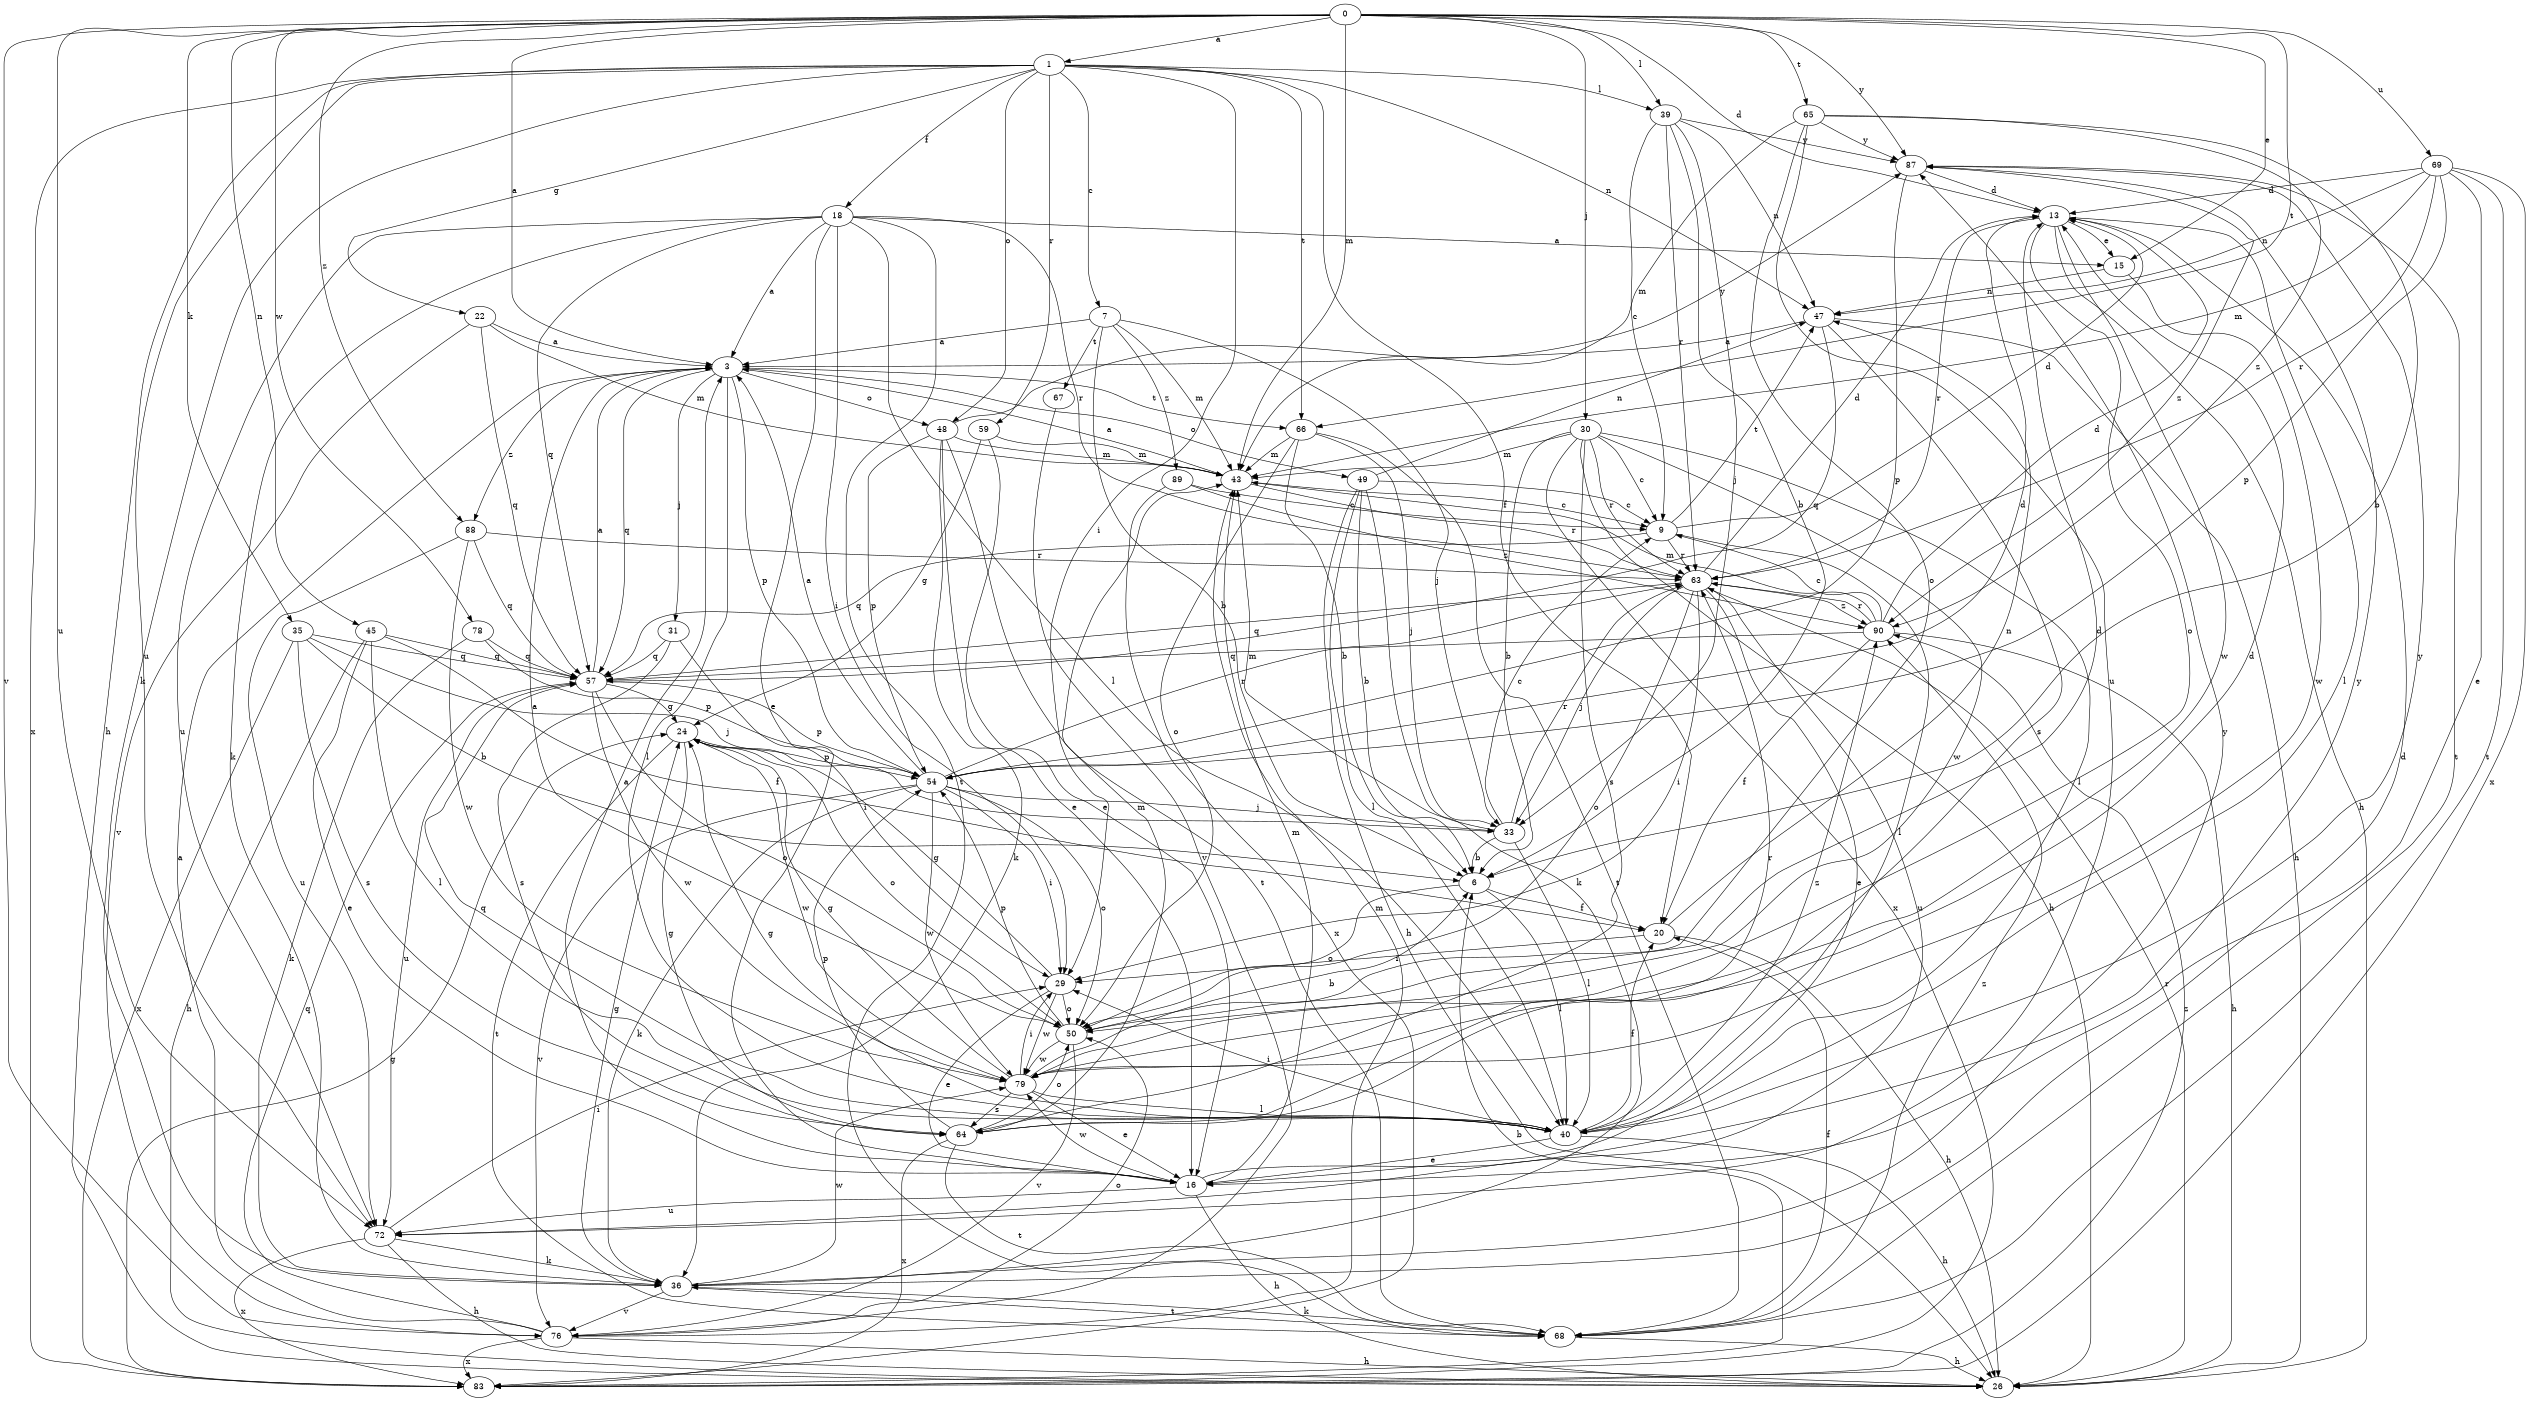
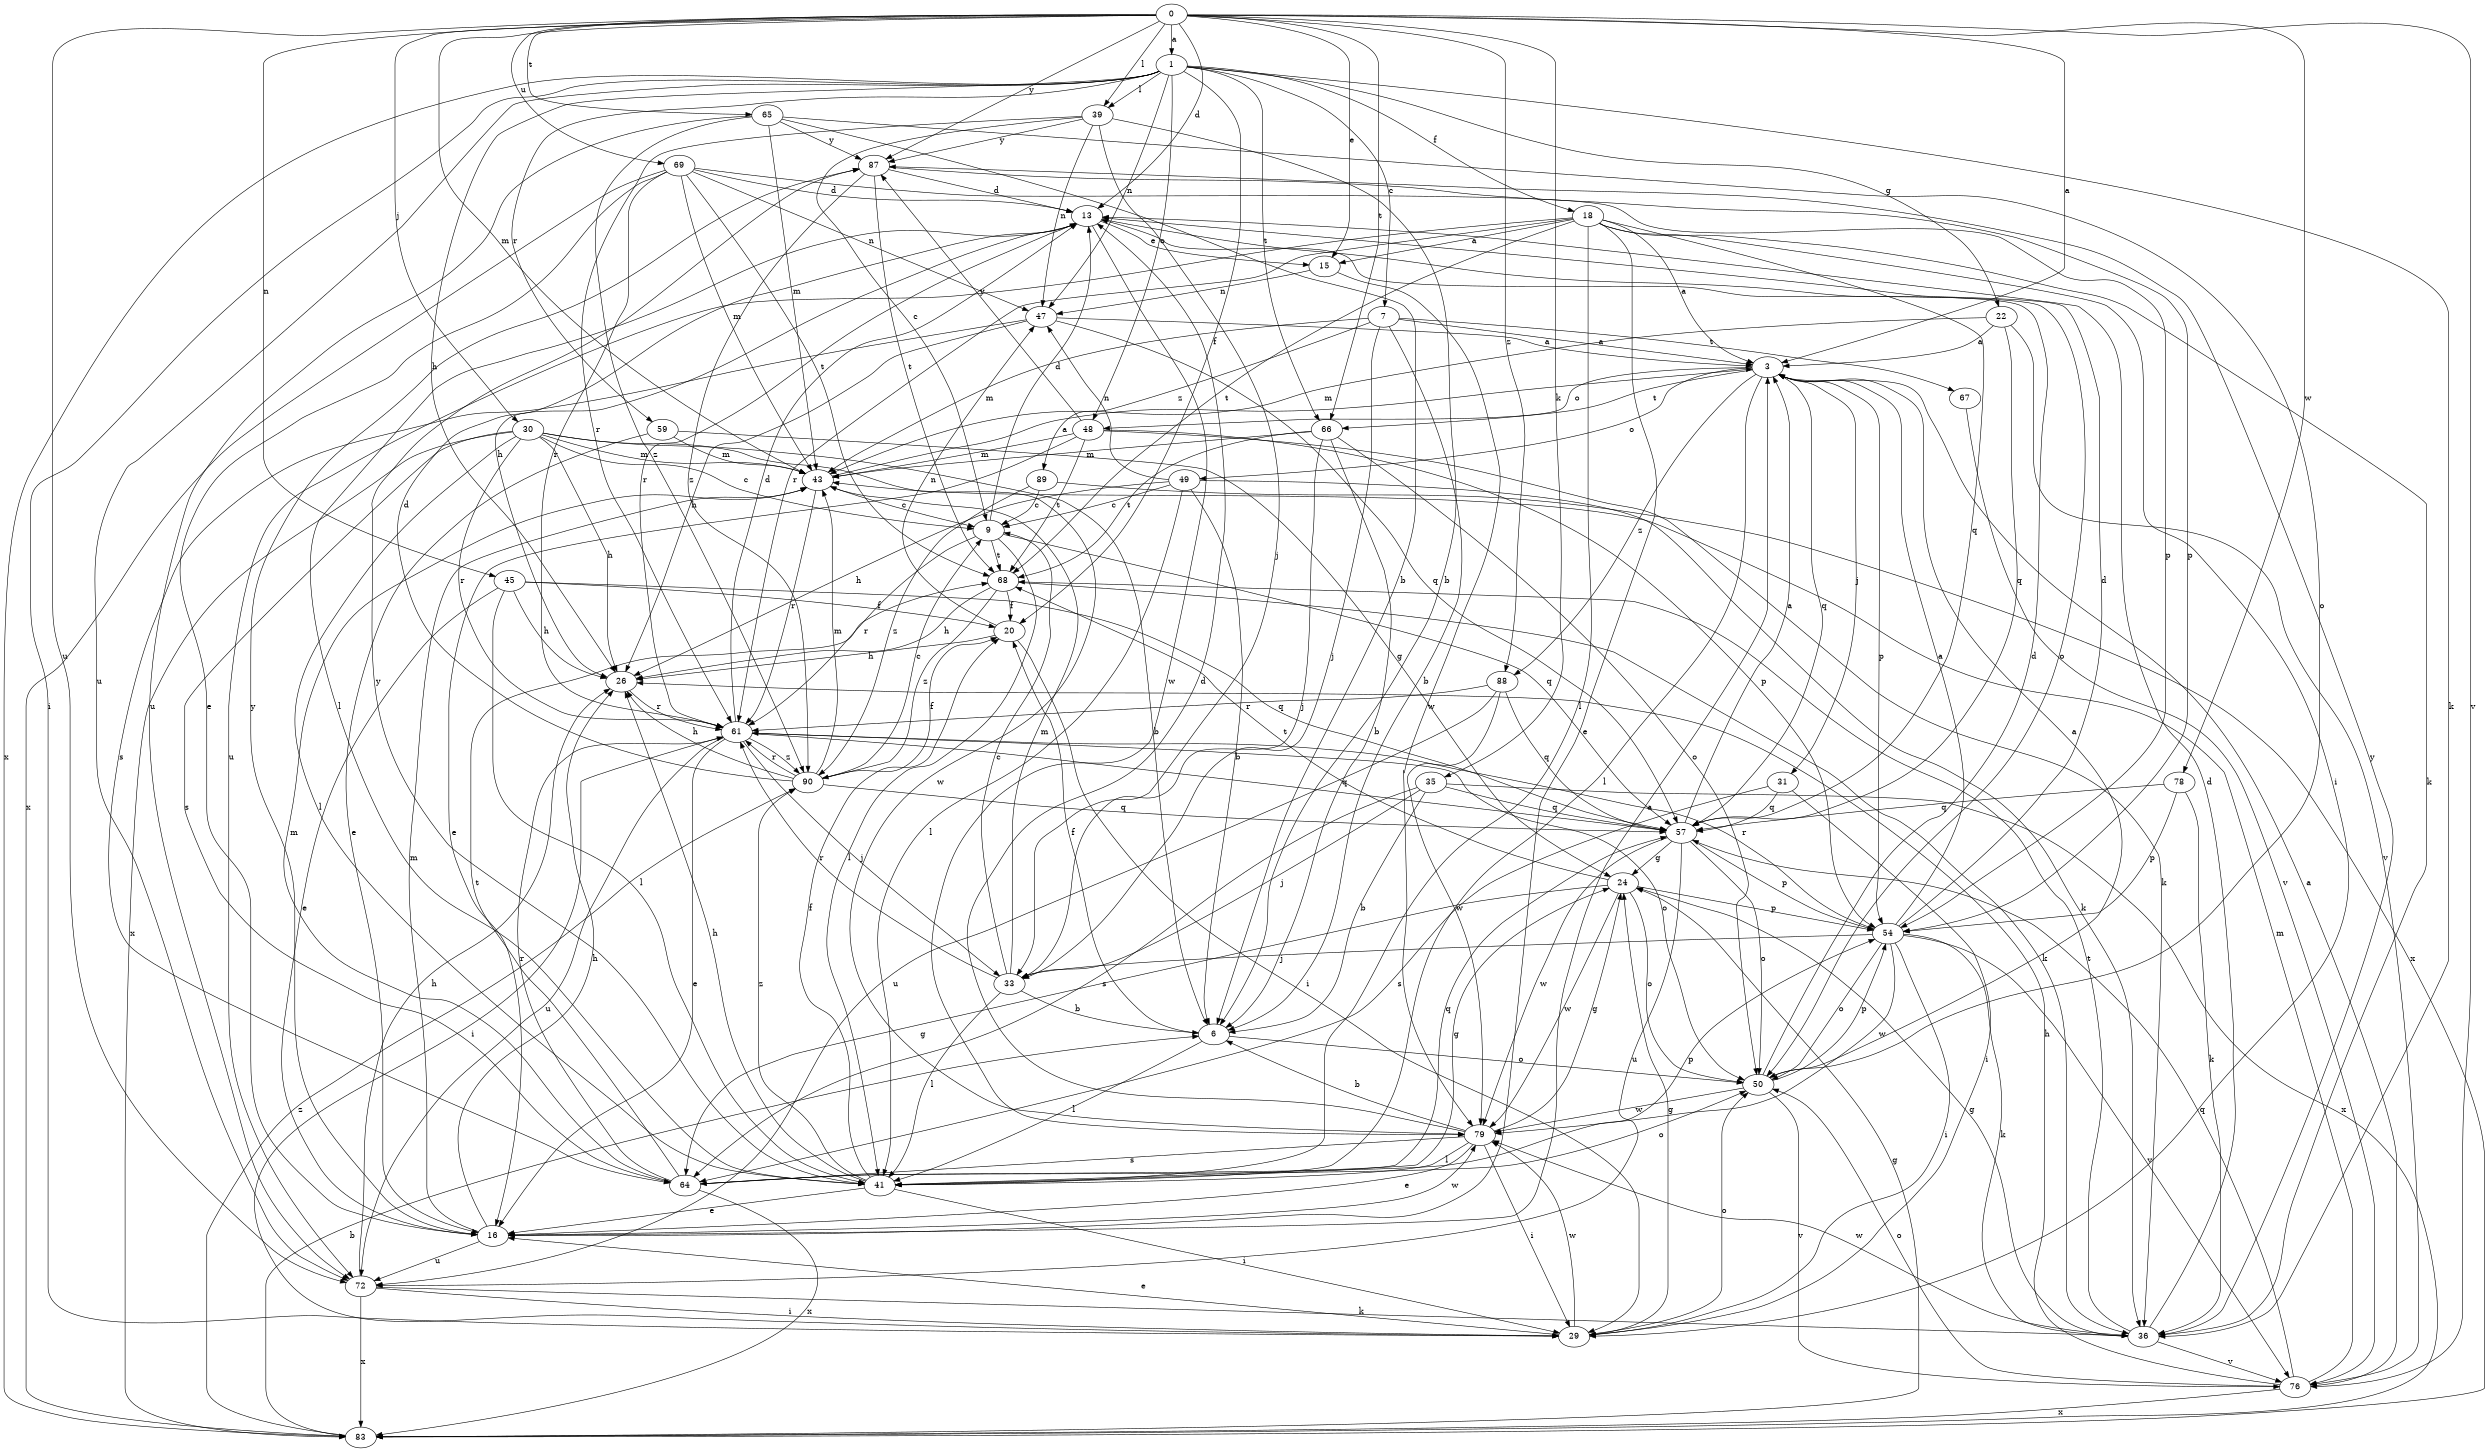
edge "9" -> "47": now "9" -> "68"
node "63": label "63" -> "61"
node "40": label "40" -> "41"
